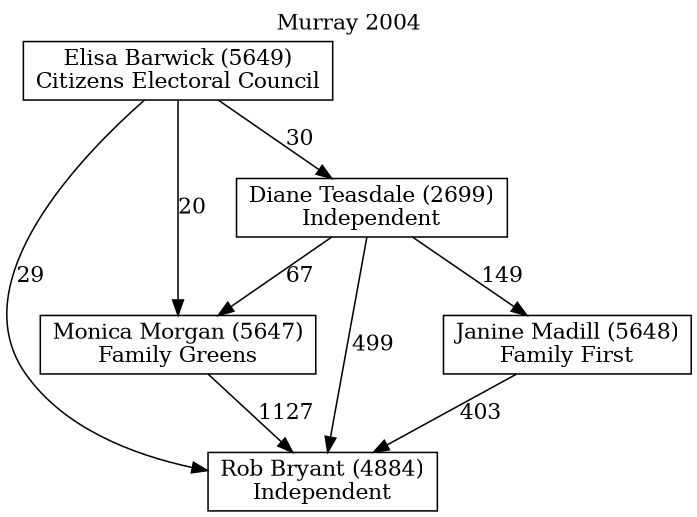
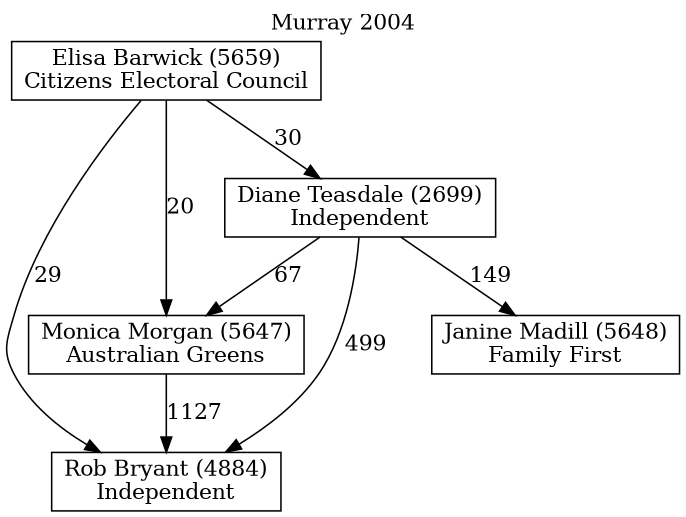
node "Elisa Barwick (5649) Citizens Electoral Council": label "Elisa Barwick (5649) Citizens Electoral Council" -> "Elisa Barwick (5659) Citizens Electoral Council"
node "Monica Morgan (5647) Family Greens": label "Monica Morgan (5647) Family Greens" -> "Monica Morgan (5647) Australian Greens"
edge "Janine Madill (5648) Family First" -> "Rob Bryant (4884) Independent": removed, label "403"
